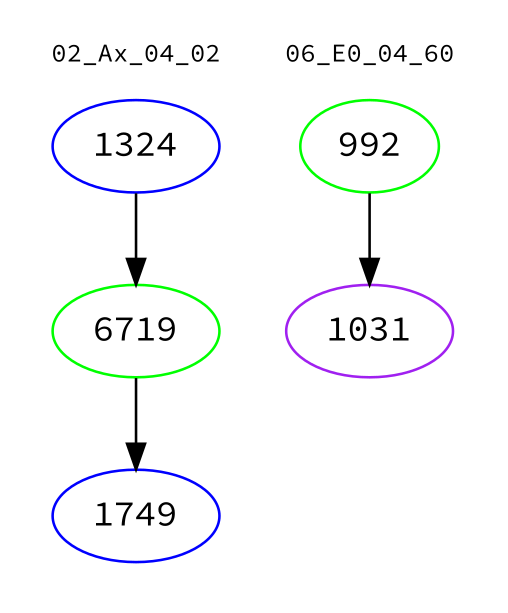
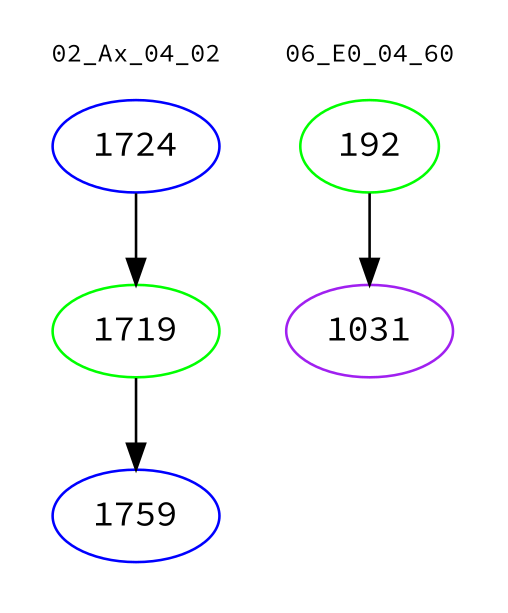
node "1324": label "1324" -> "1724"
node "992": label "992" -> "192"
node "6719": label "6719" -> "1719"
node "1749": label "1749" -> "1759"
